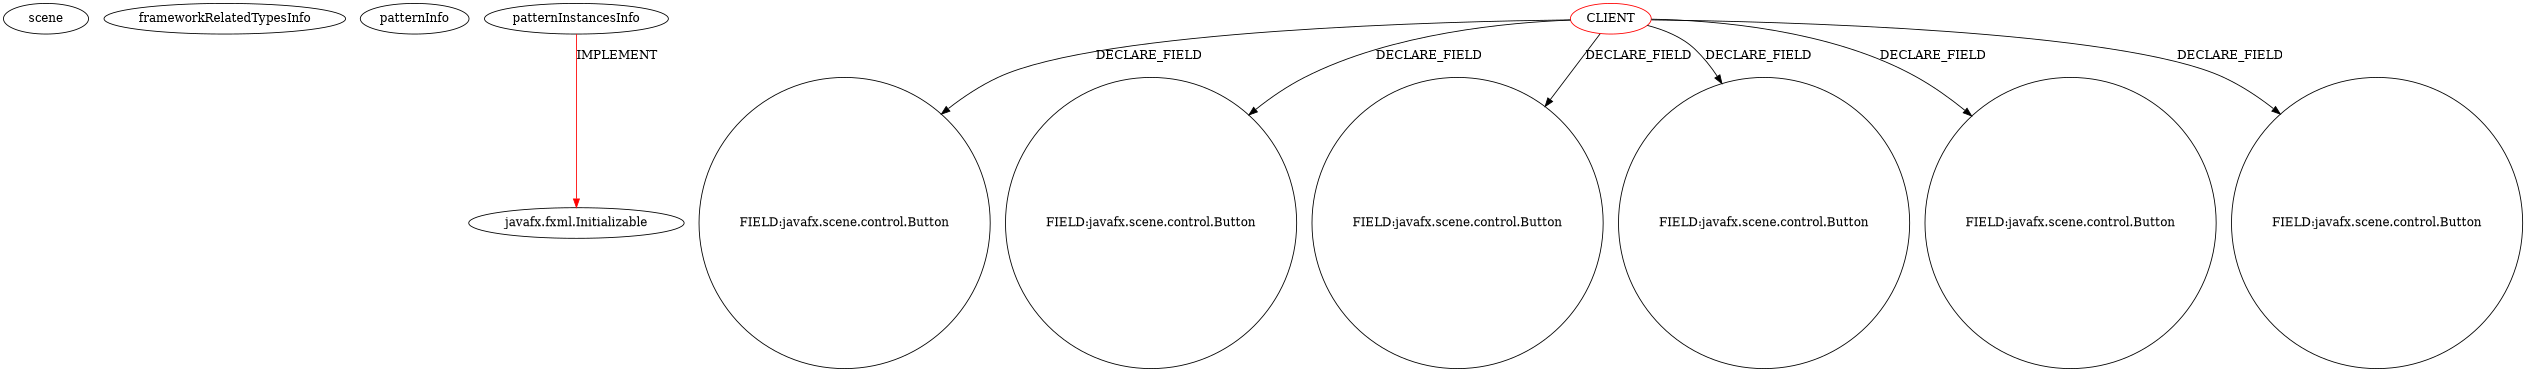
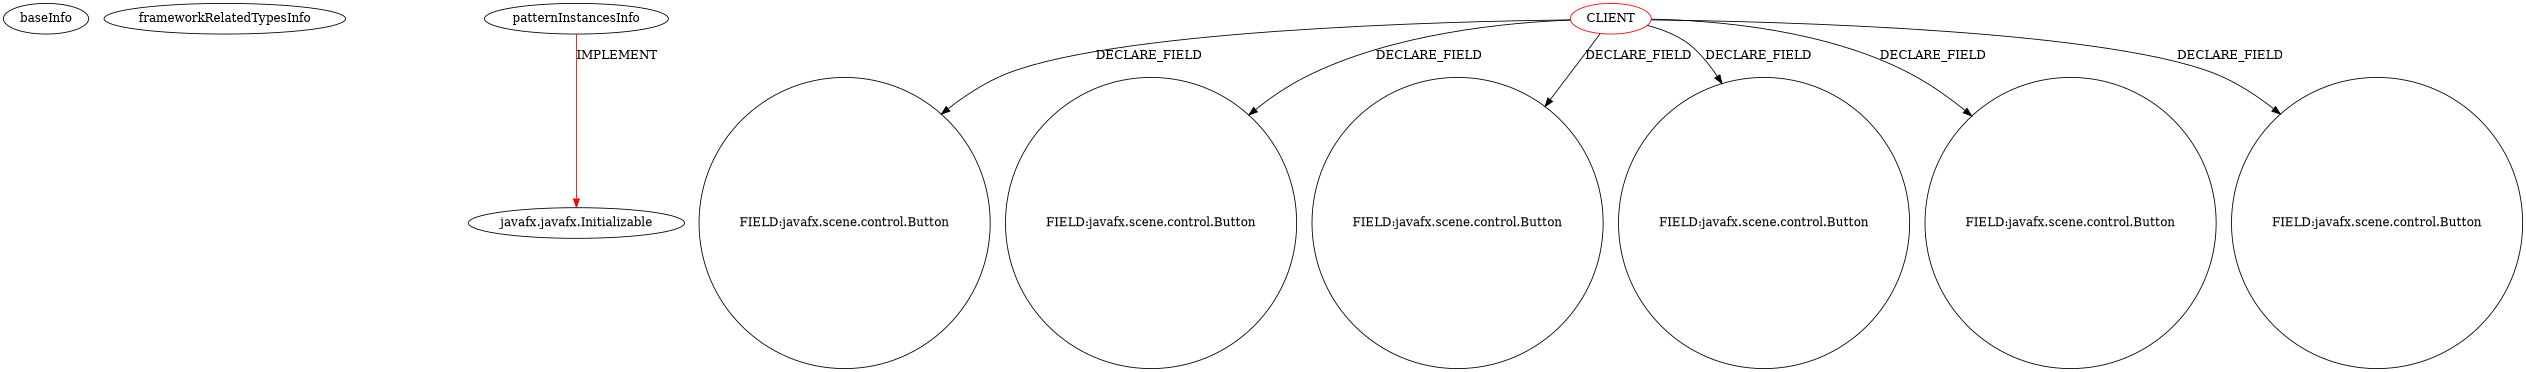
node "scene": label "scene" -> "baseInfo"
node "patternInfo": removed
node "javafx.fxml.Initializable": label "javafx.fxml.Initializable" -> "javafx.javafx.Initializable"
